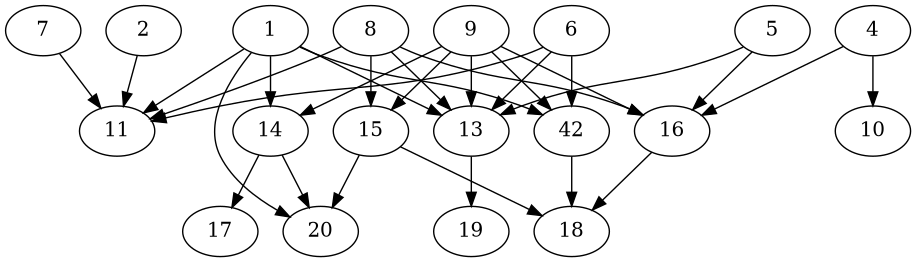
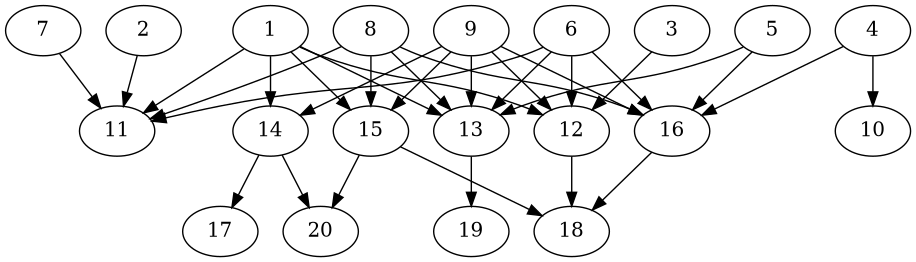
node "3": added
edge "6" -> "16": added
node "42": label "42" -> "12"
edge "1" -> "20": now "1" -> "15"
